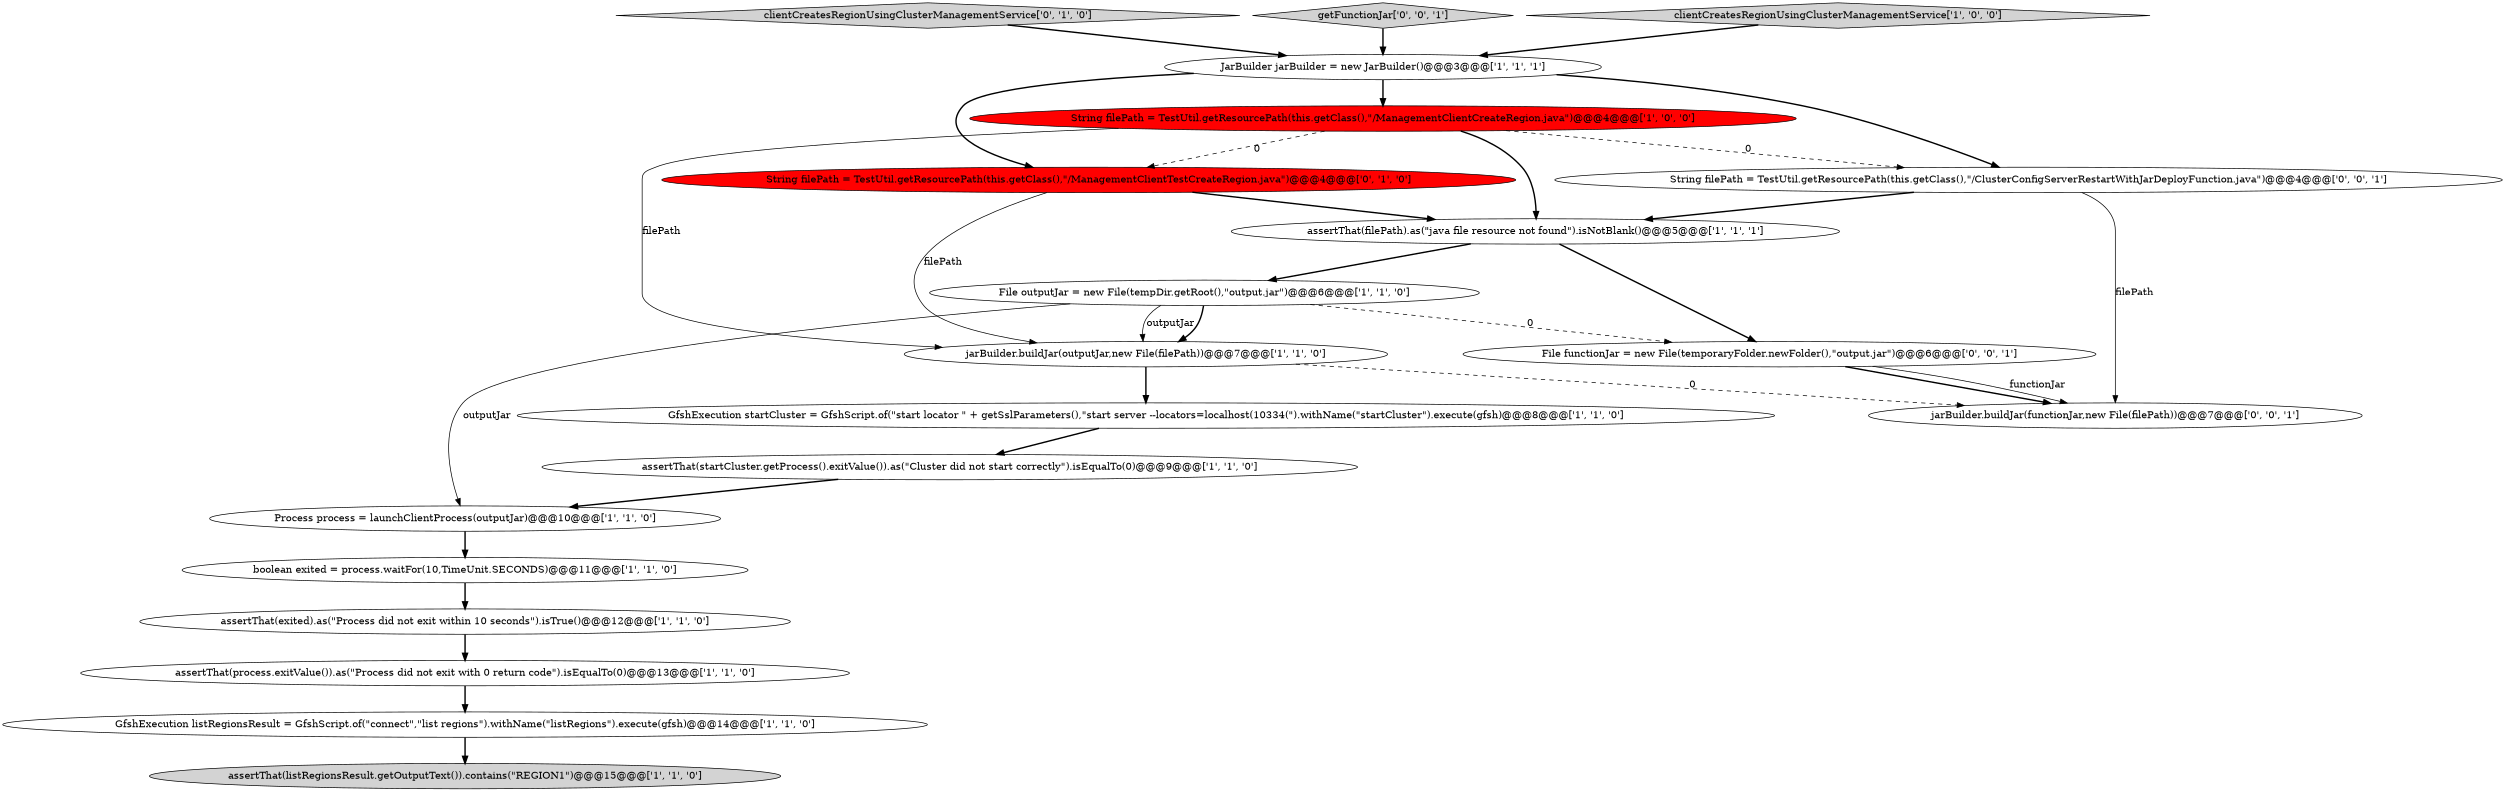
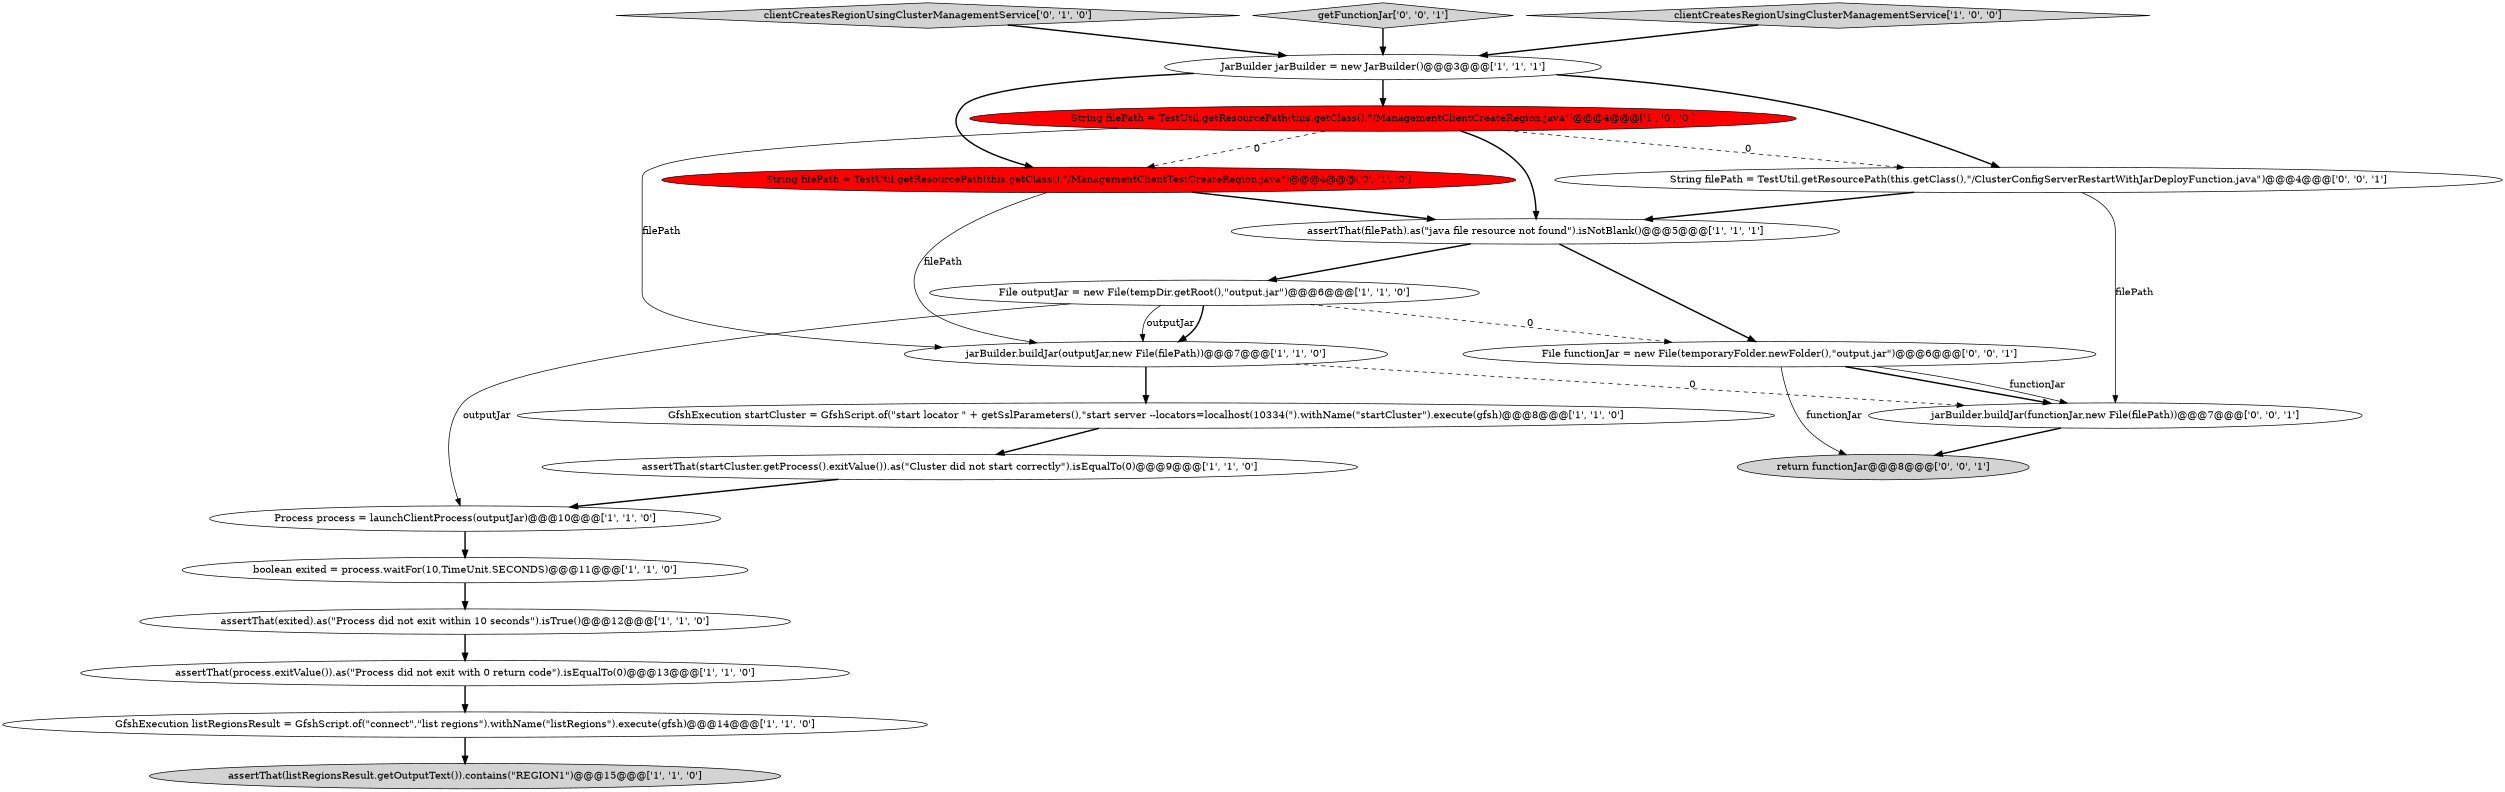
node "return functionJar@@@8@@@['0', '0', '1']": added
